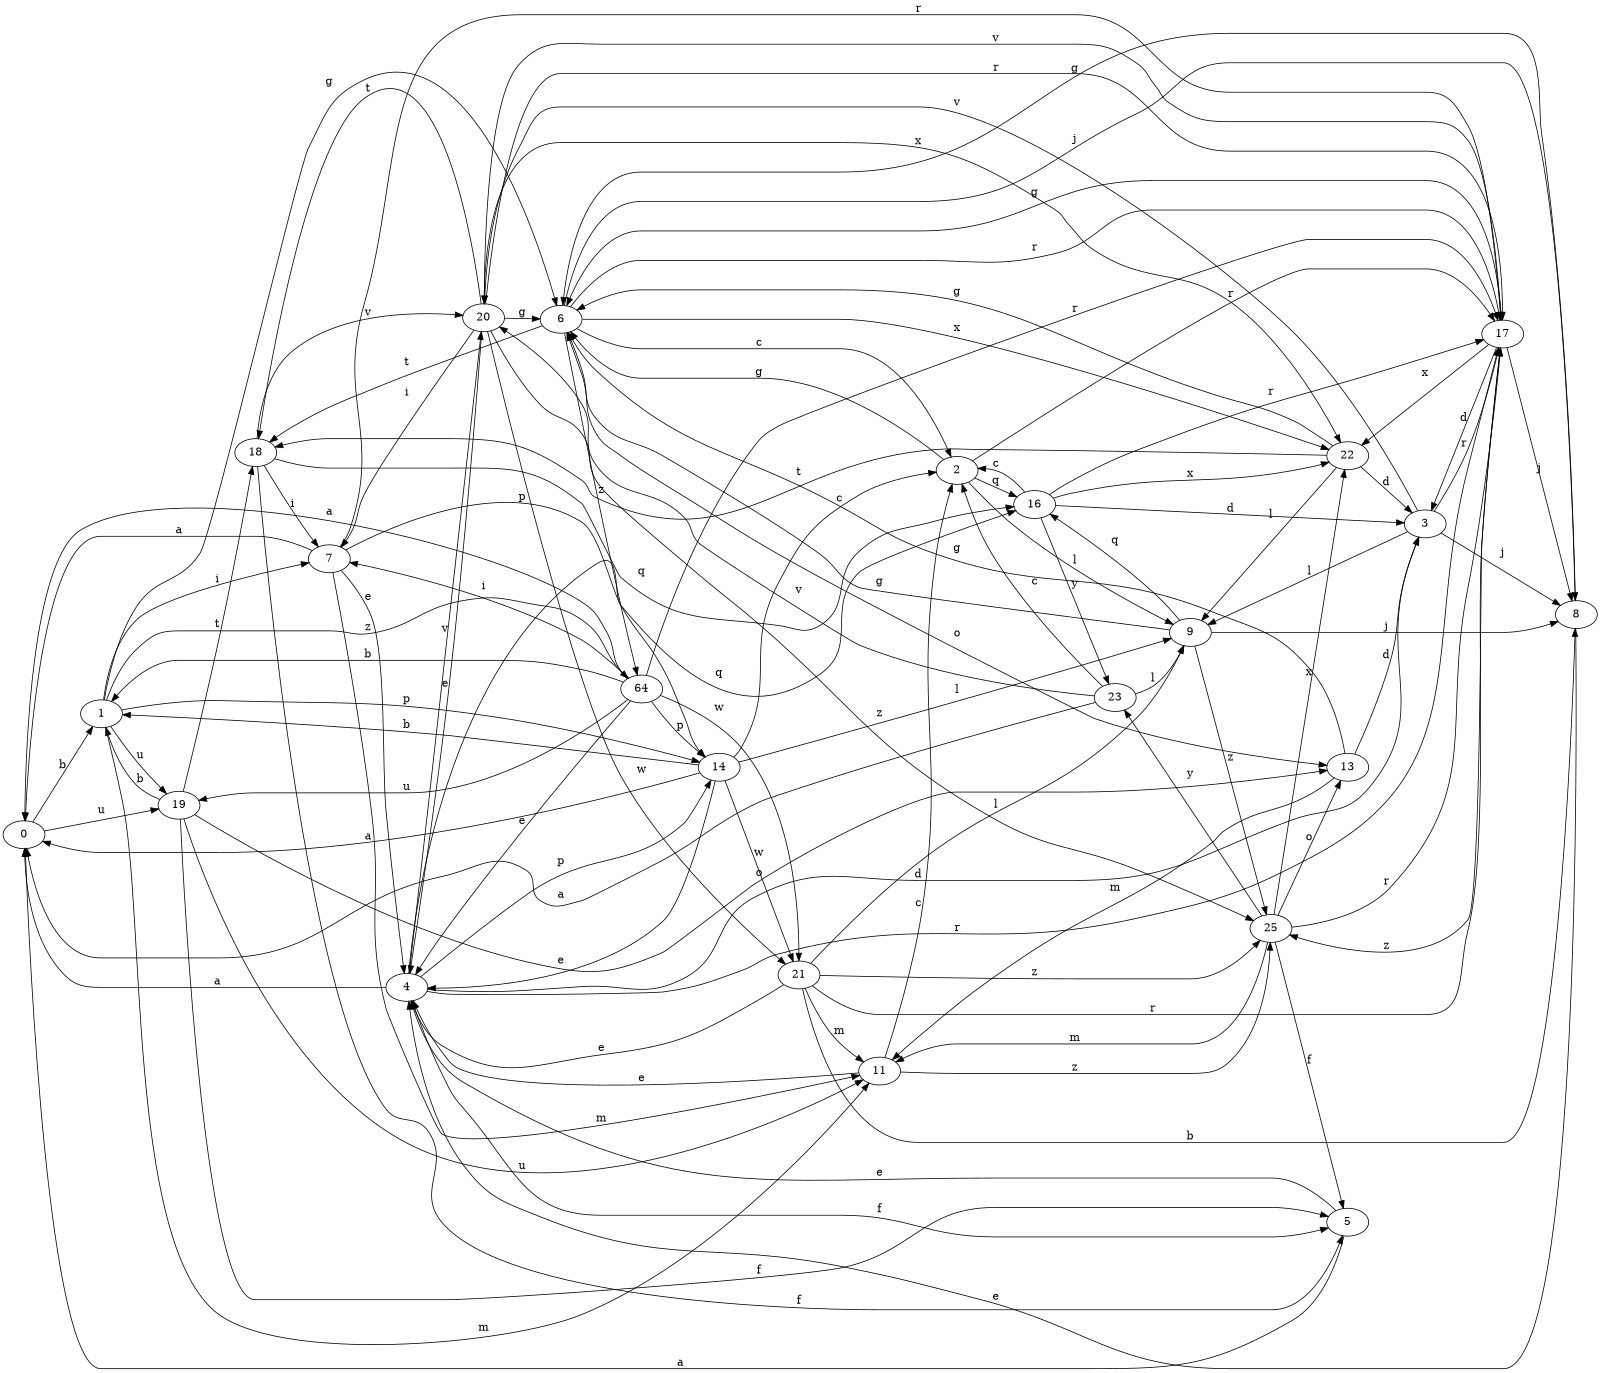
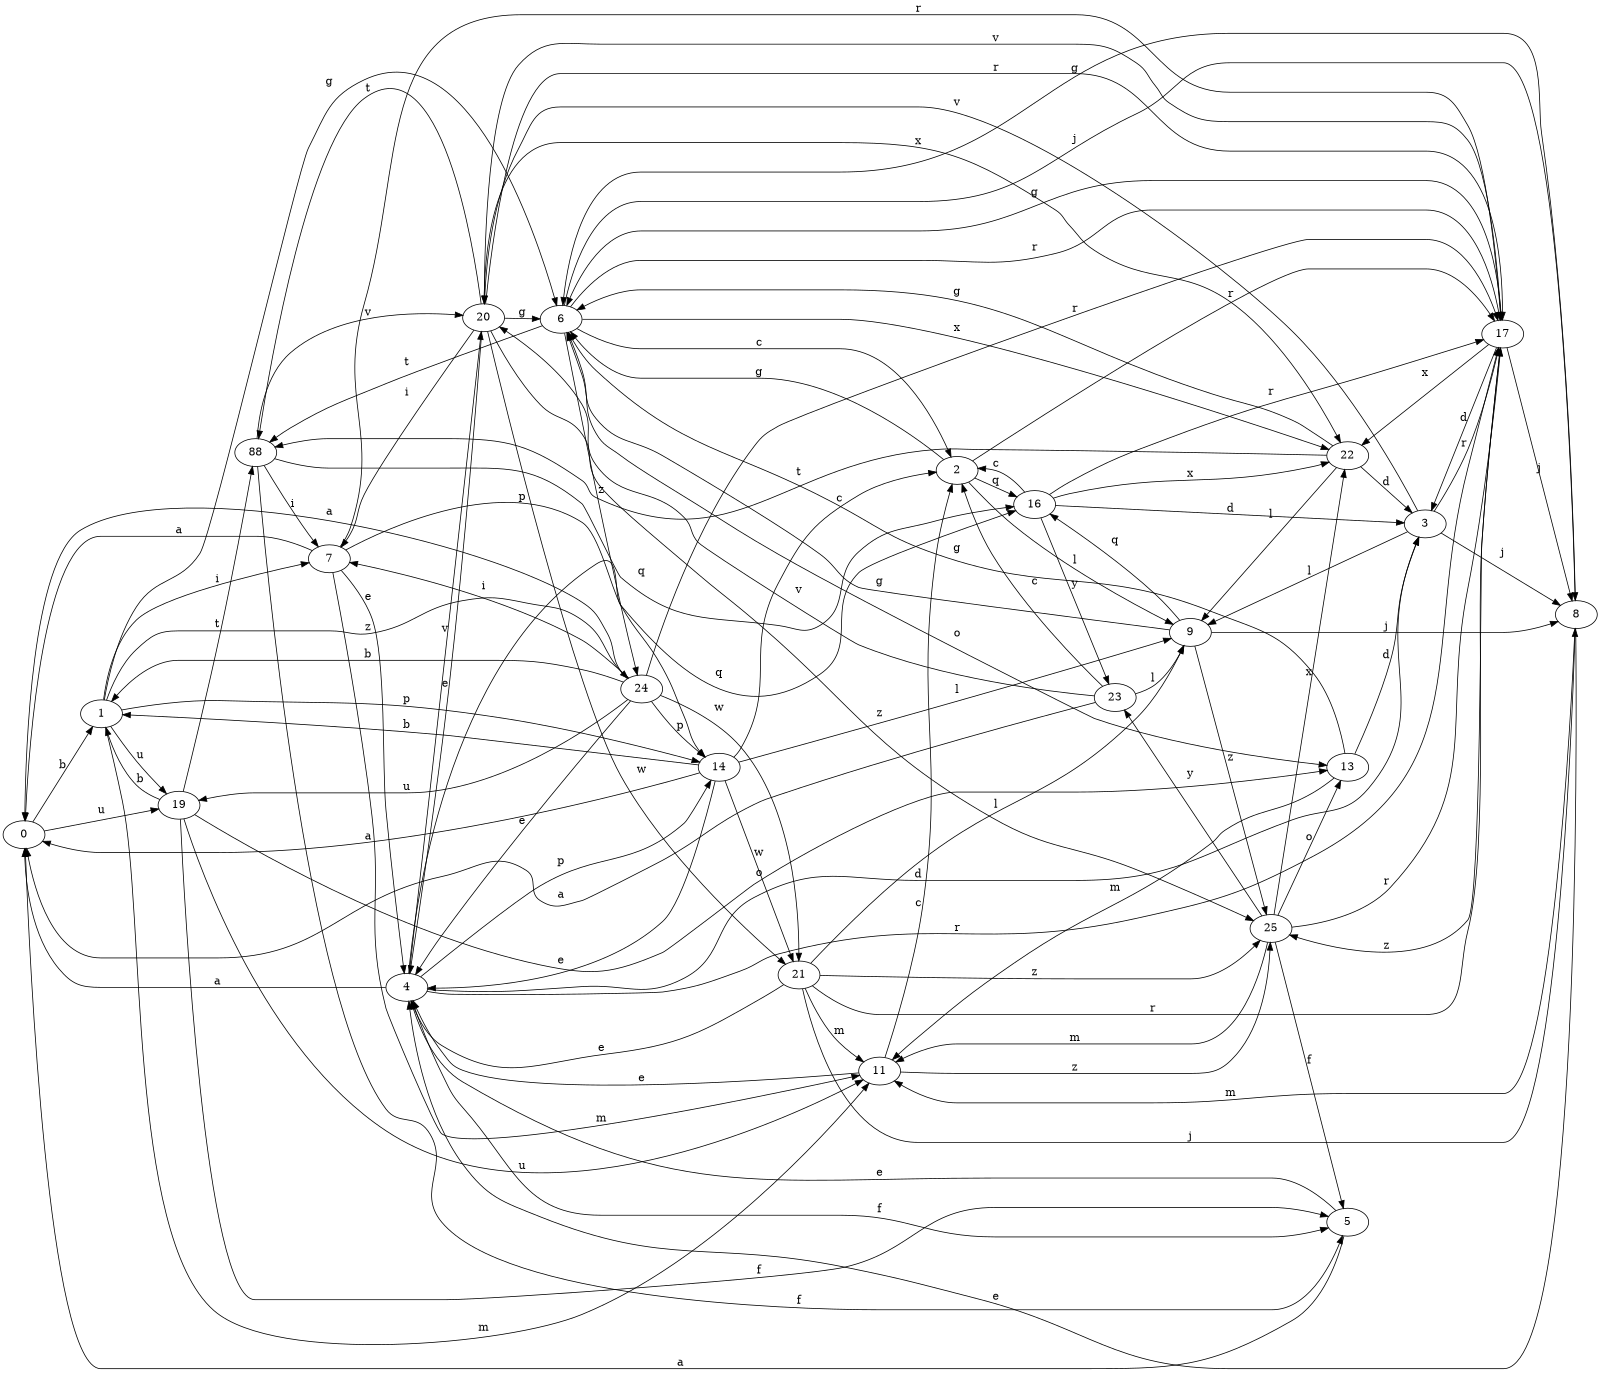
node "18": label "18" -> "88"
node "64": label "64" -> "24"
edge "8" -> "11": added, label "m"
edge "21" -> "8": label "b" -> "j"
